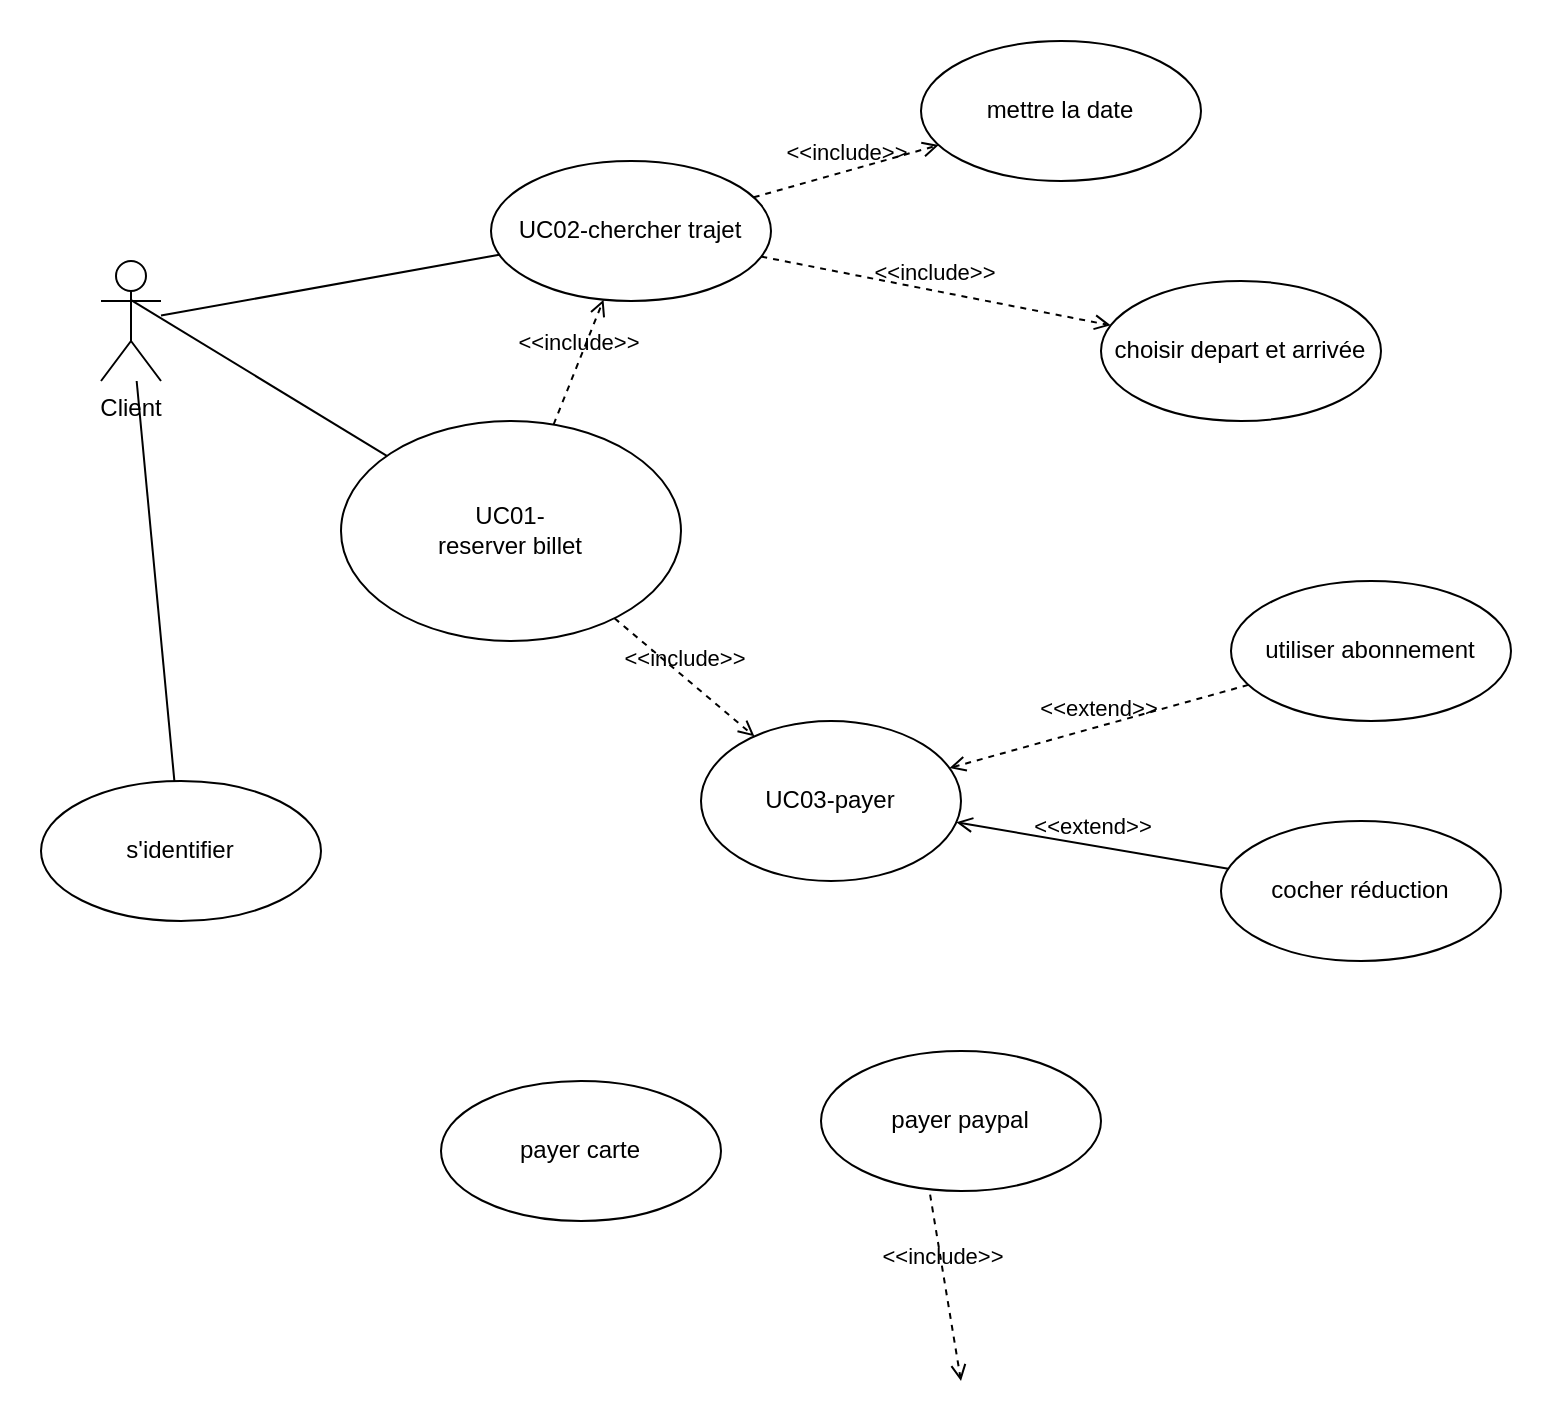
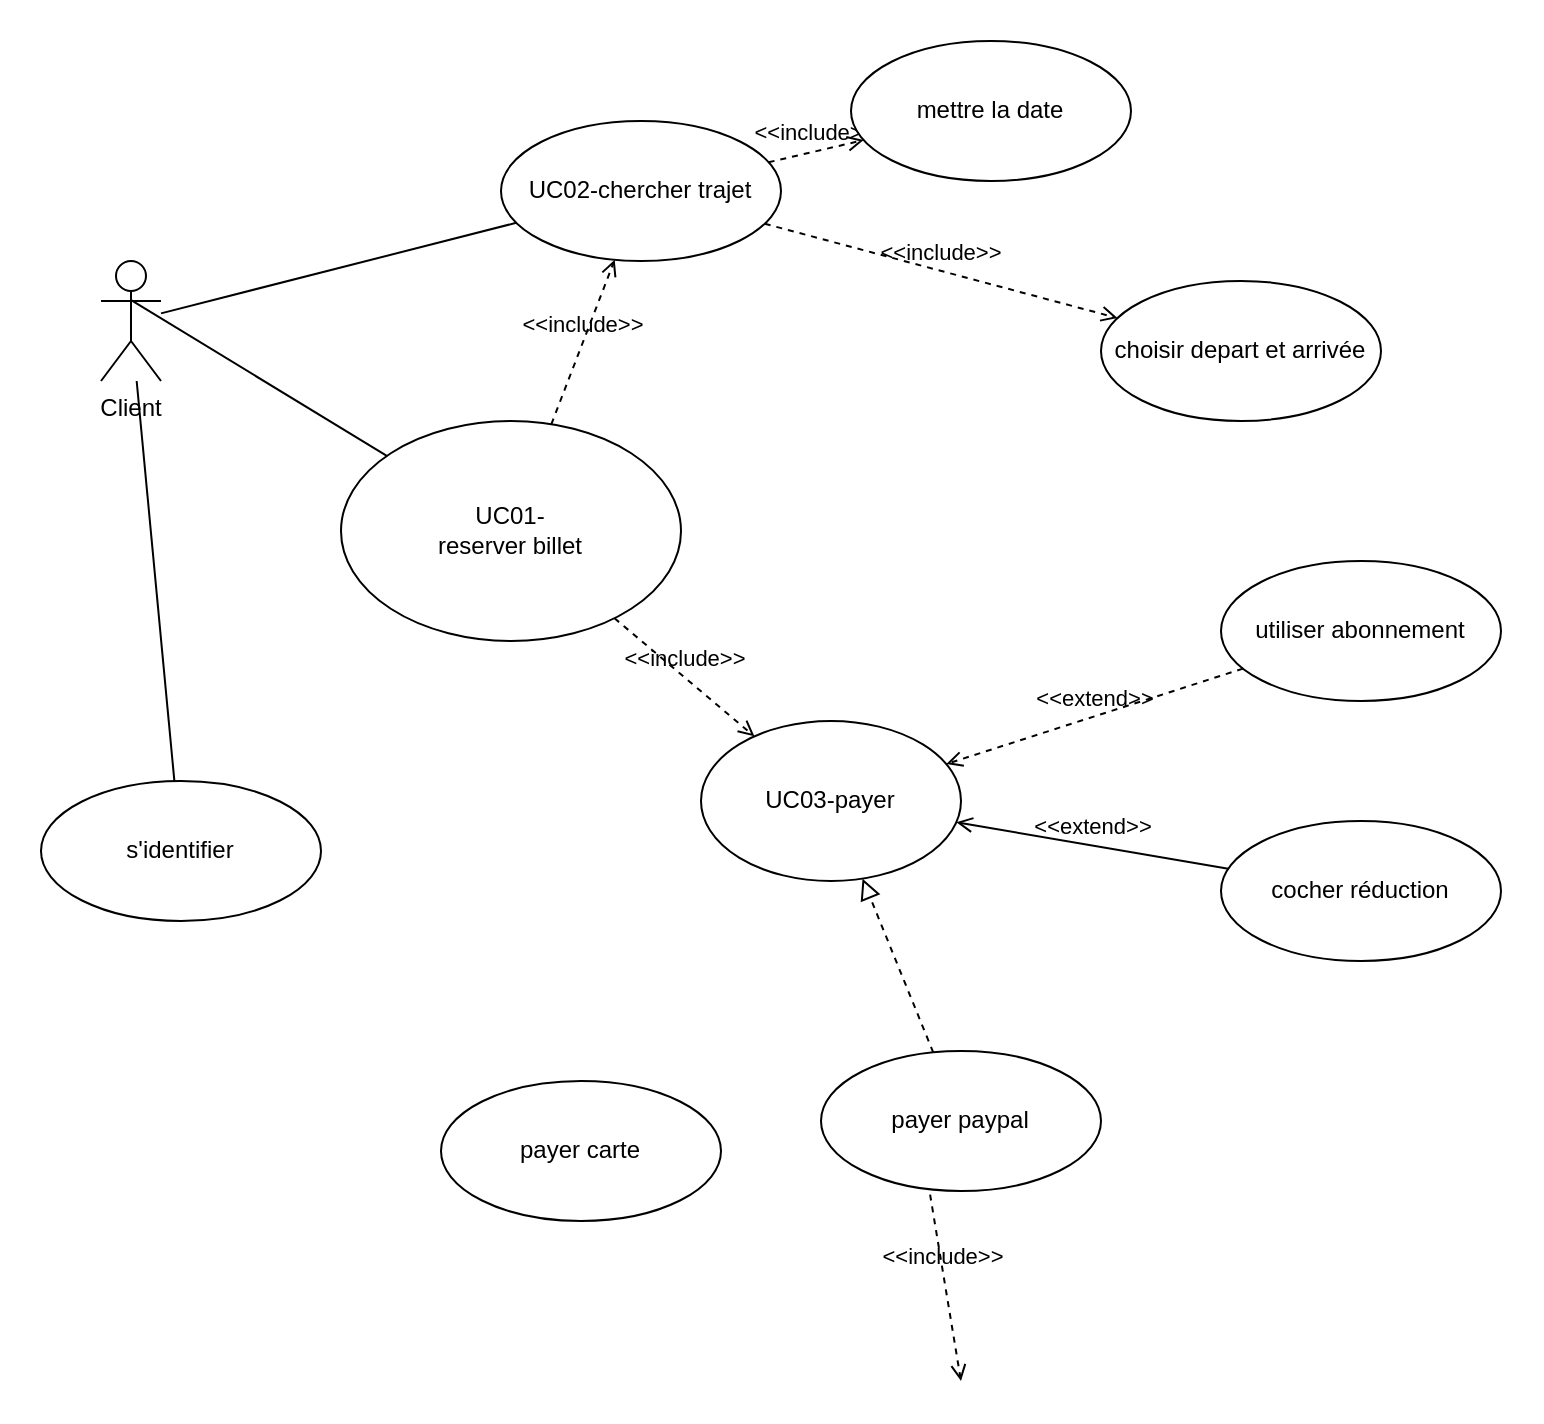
node "mettre la date": moved (1061, 111) -> (991, 111)
node "UC02-chercher trajet": moved (631, 231) -> (641, 191)
node "utiliser abonnement": moved (1371, 651) -> (1361, 631)
edge "payer paypal" -> "UC03-payer": added
